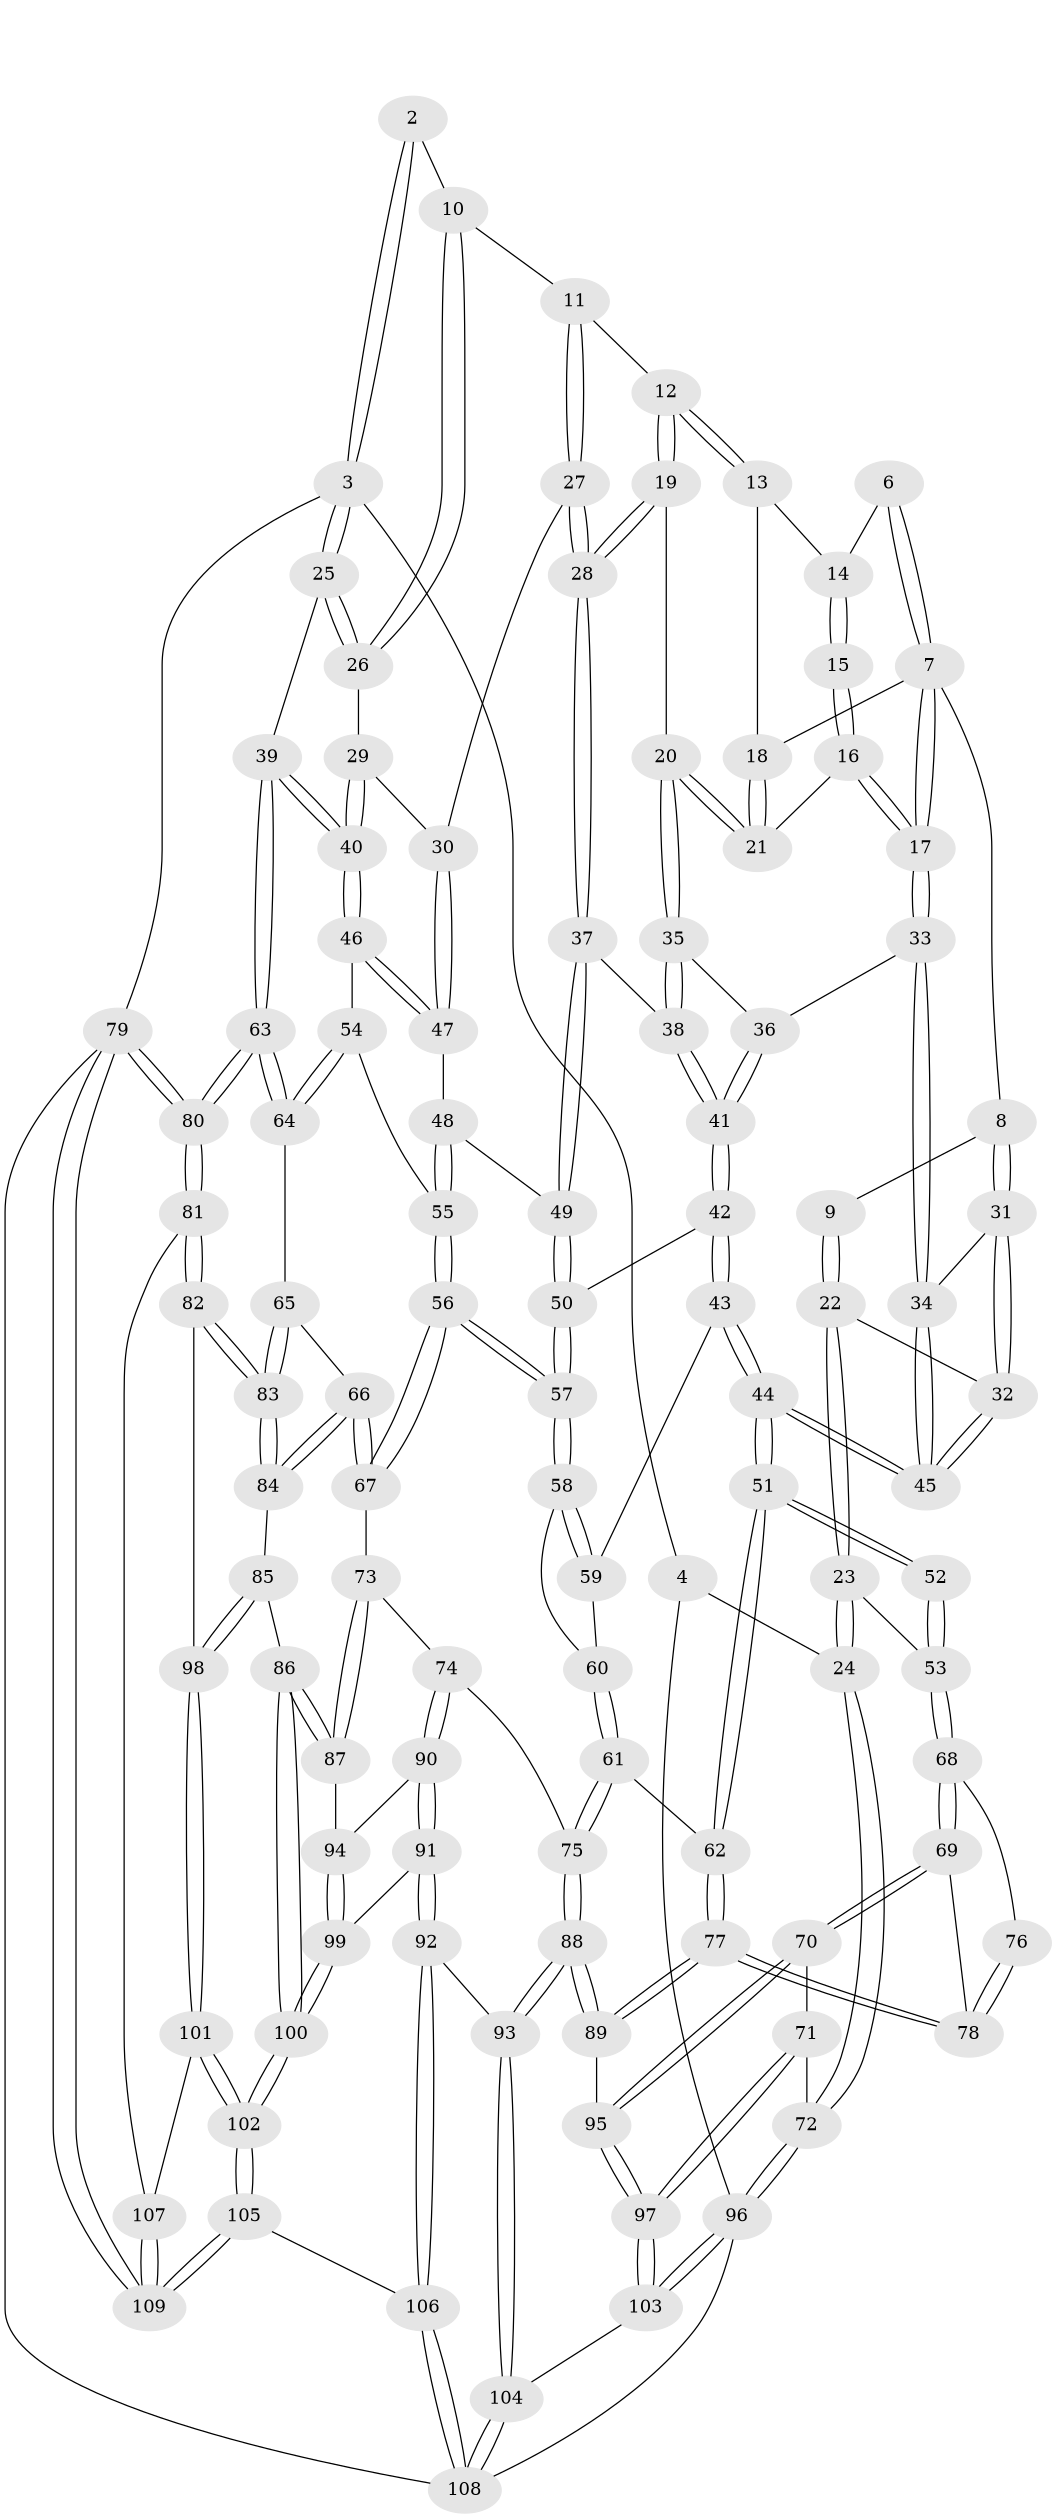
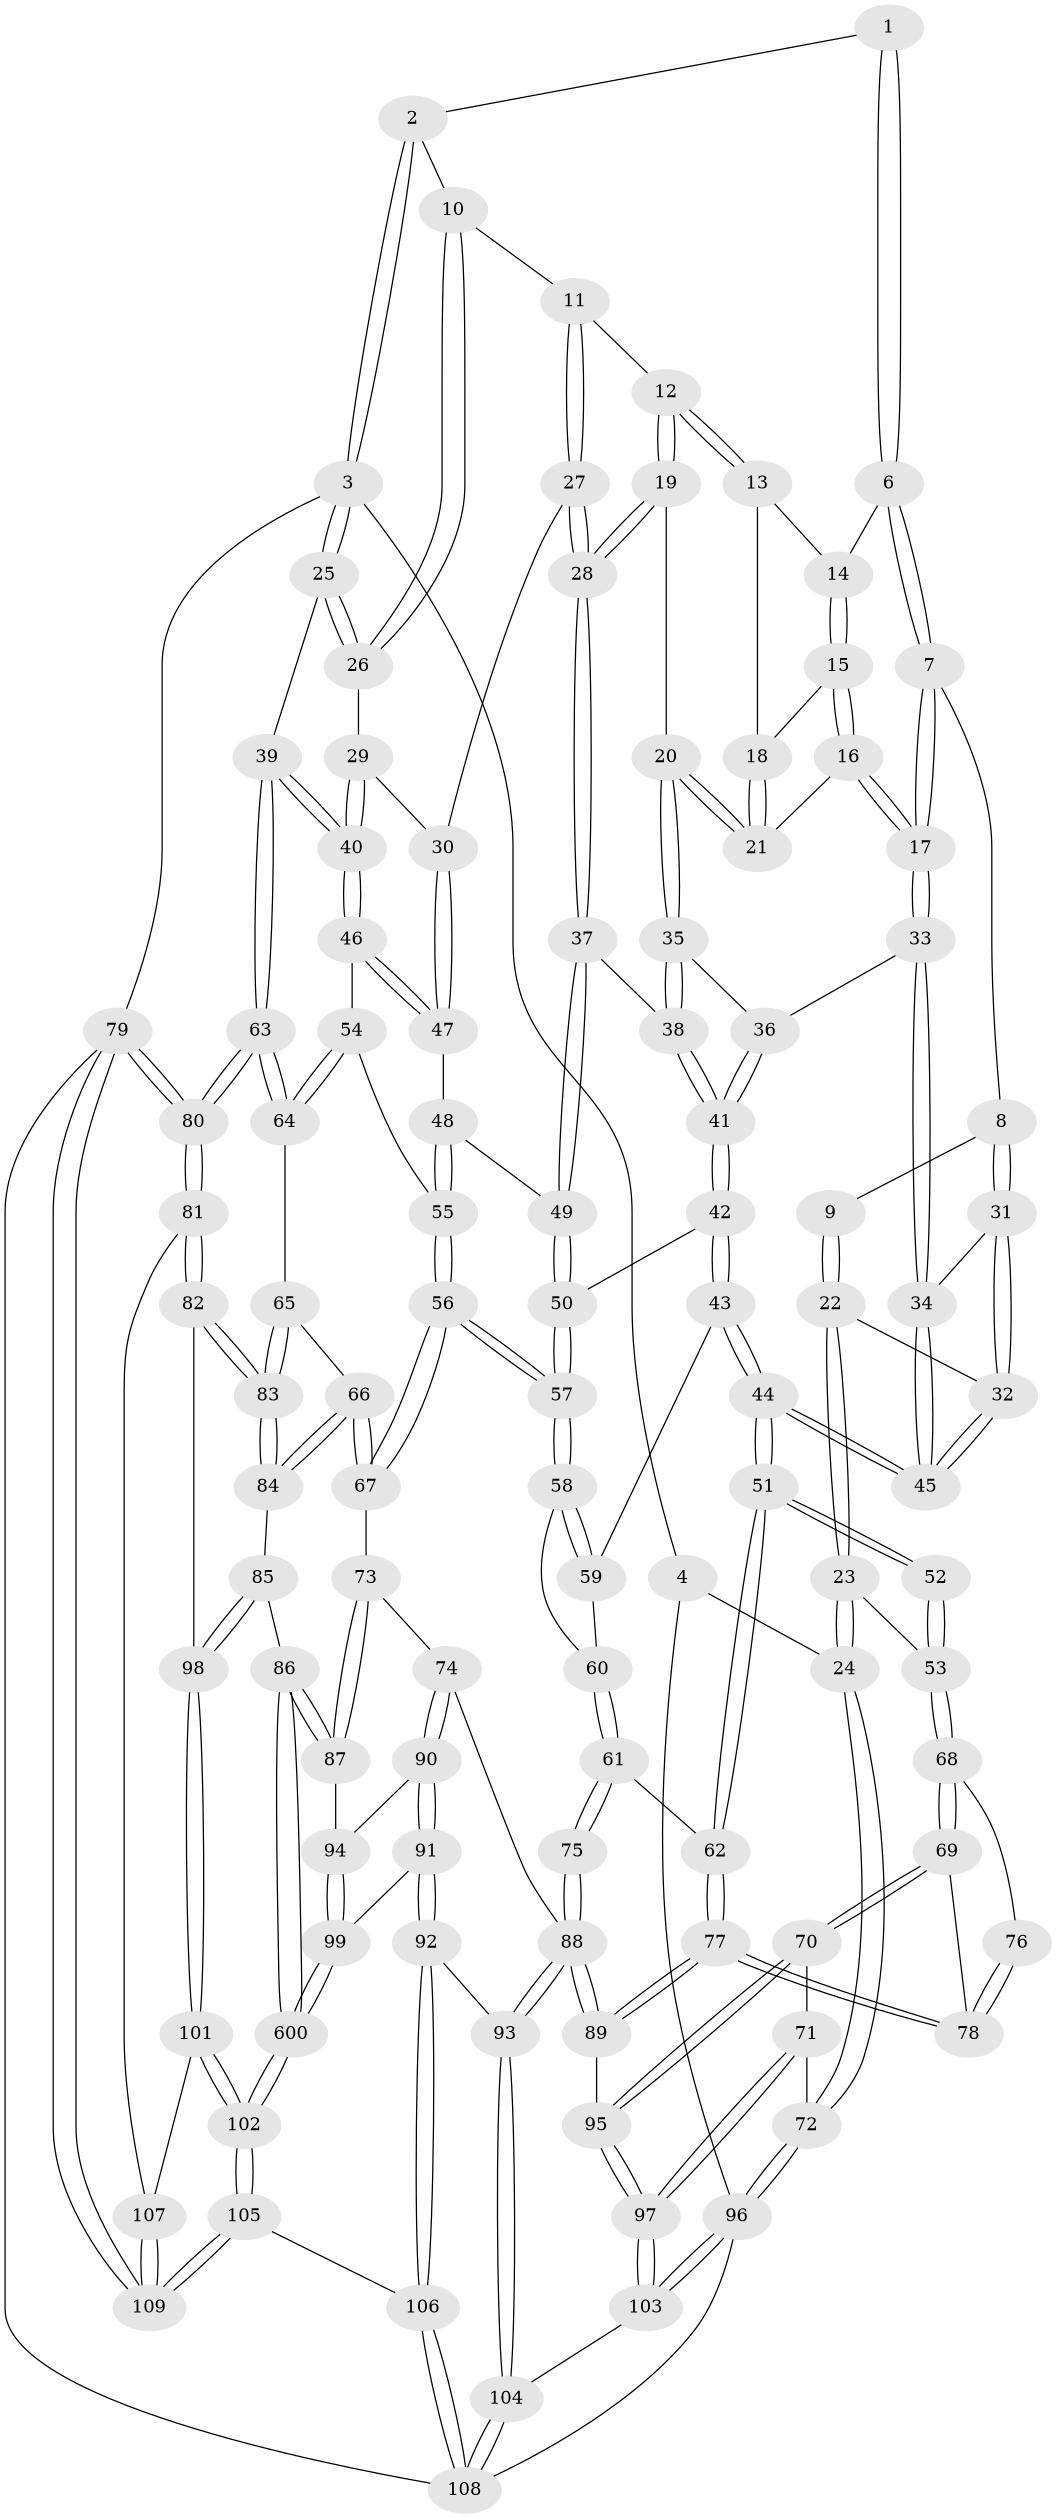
node "1": added
edge "7" -- "18": now "15" -- "18"
edge "74" -- "75": now "74" -- "88"
node "100": label "100" -> "600"
